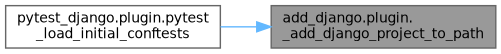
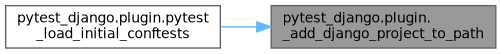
node "add_django.plugin. _add_django_project_to_path": label "add_django.plugin. _add_django_project_to_path" -> "pytest_django.plugin. _add_django_project_to_path"
